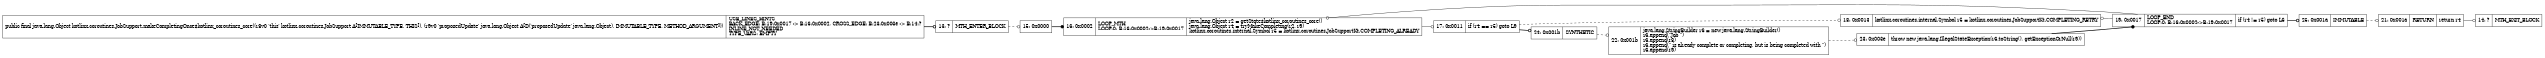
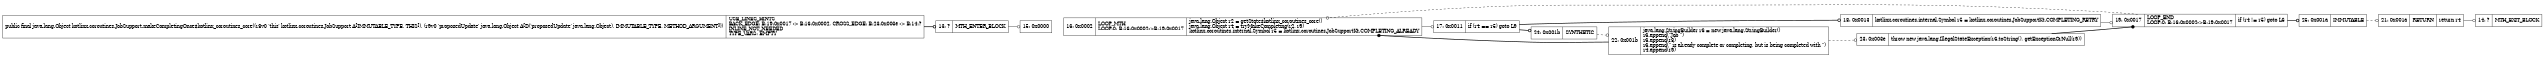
edge "19: 0x0017" -> "16: 0x0002": style solid -> dashed
edge "19: 0x0017" -> "18: 0x0013": reversed
edge "17: 0x0011" -> "18: 0x0013": style dashed -> bold
edge "13: ?" -> "15: 0x0000": style dashed -> solid
edge "15: 0x0000" -> "16: 0x0002": now "22: 0x001b" -> "16: 0x0002"
node "22: 0x001b": text "r6.append(r9)" -> "r4.append(r9)"
